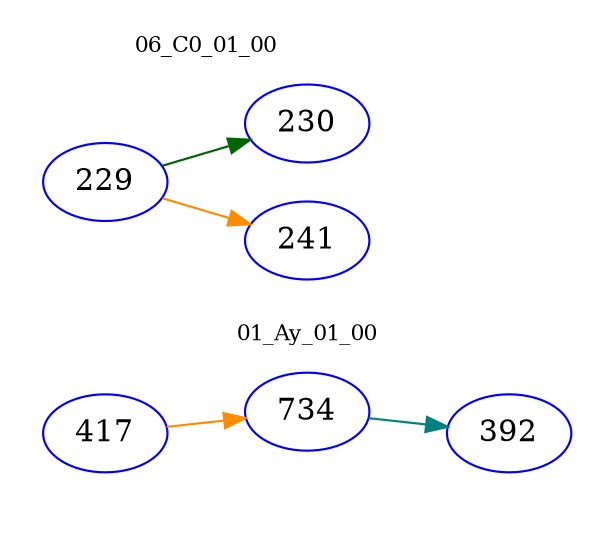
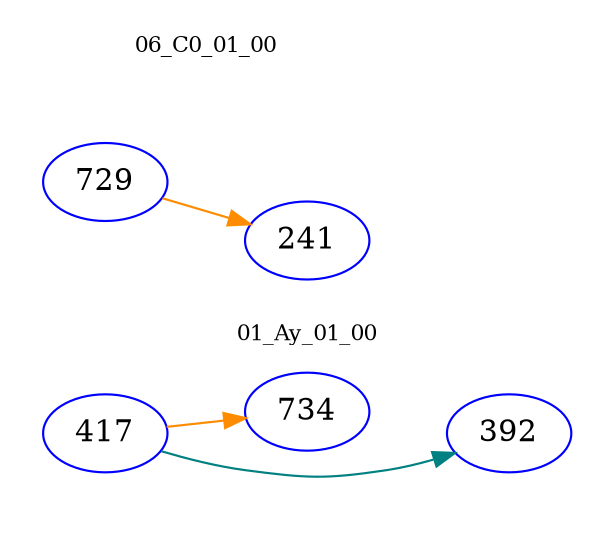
node "230": removed
node "229": label "229" -> "729"
edge "734" -> "392": now "417" -> "392"
